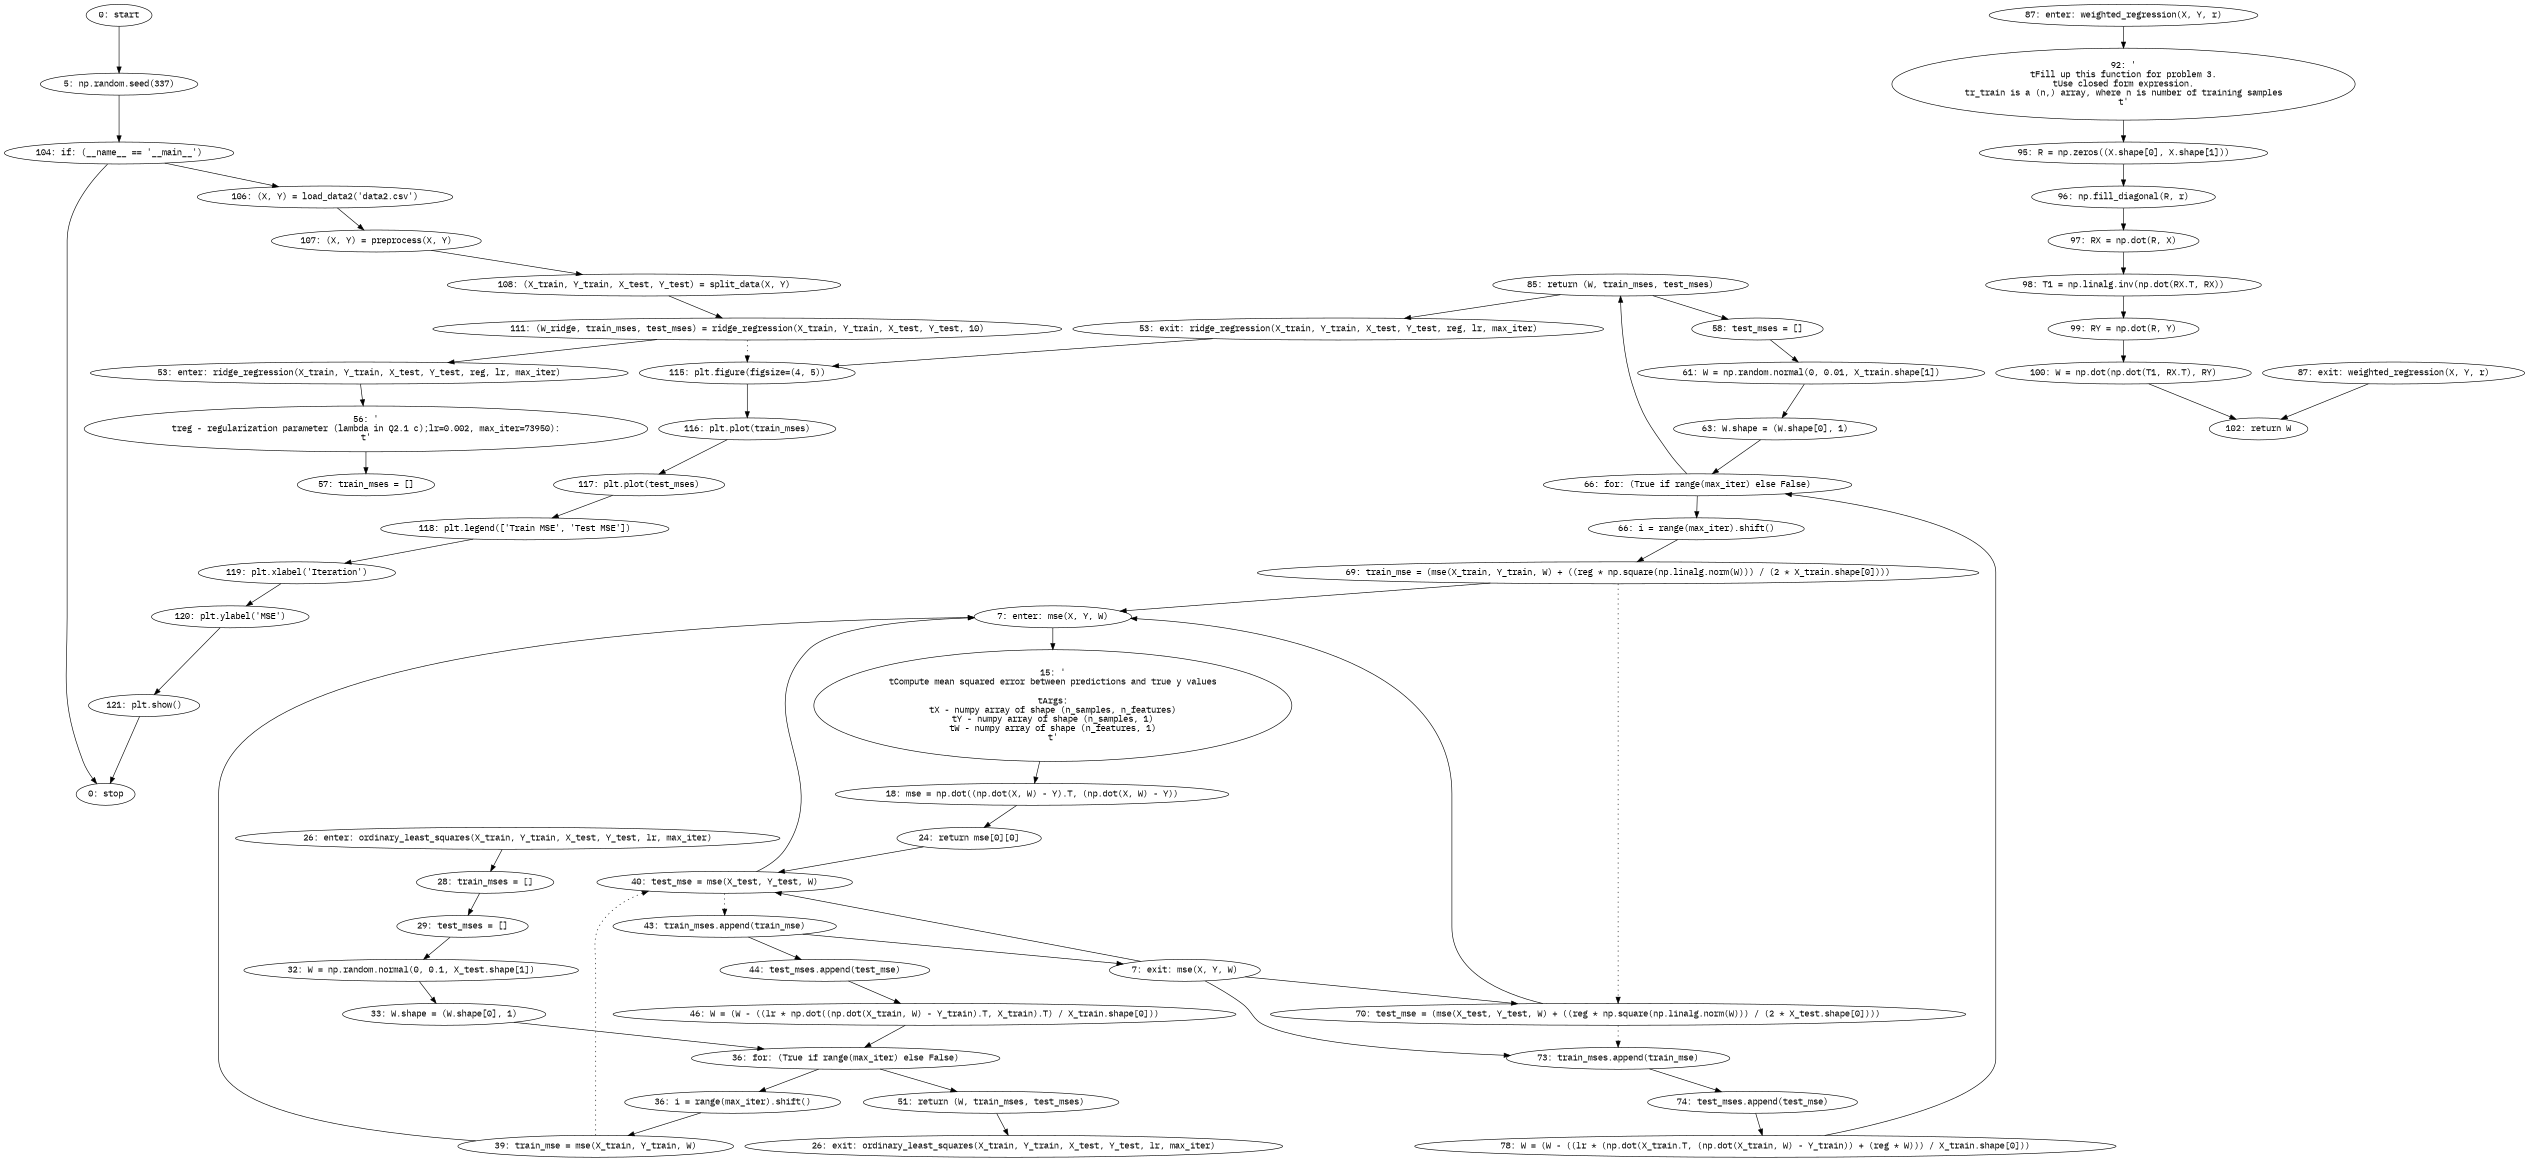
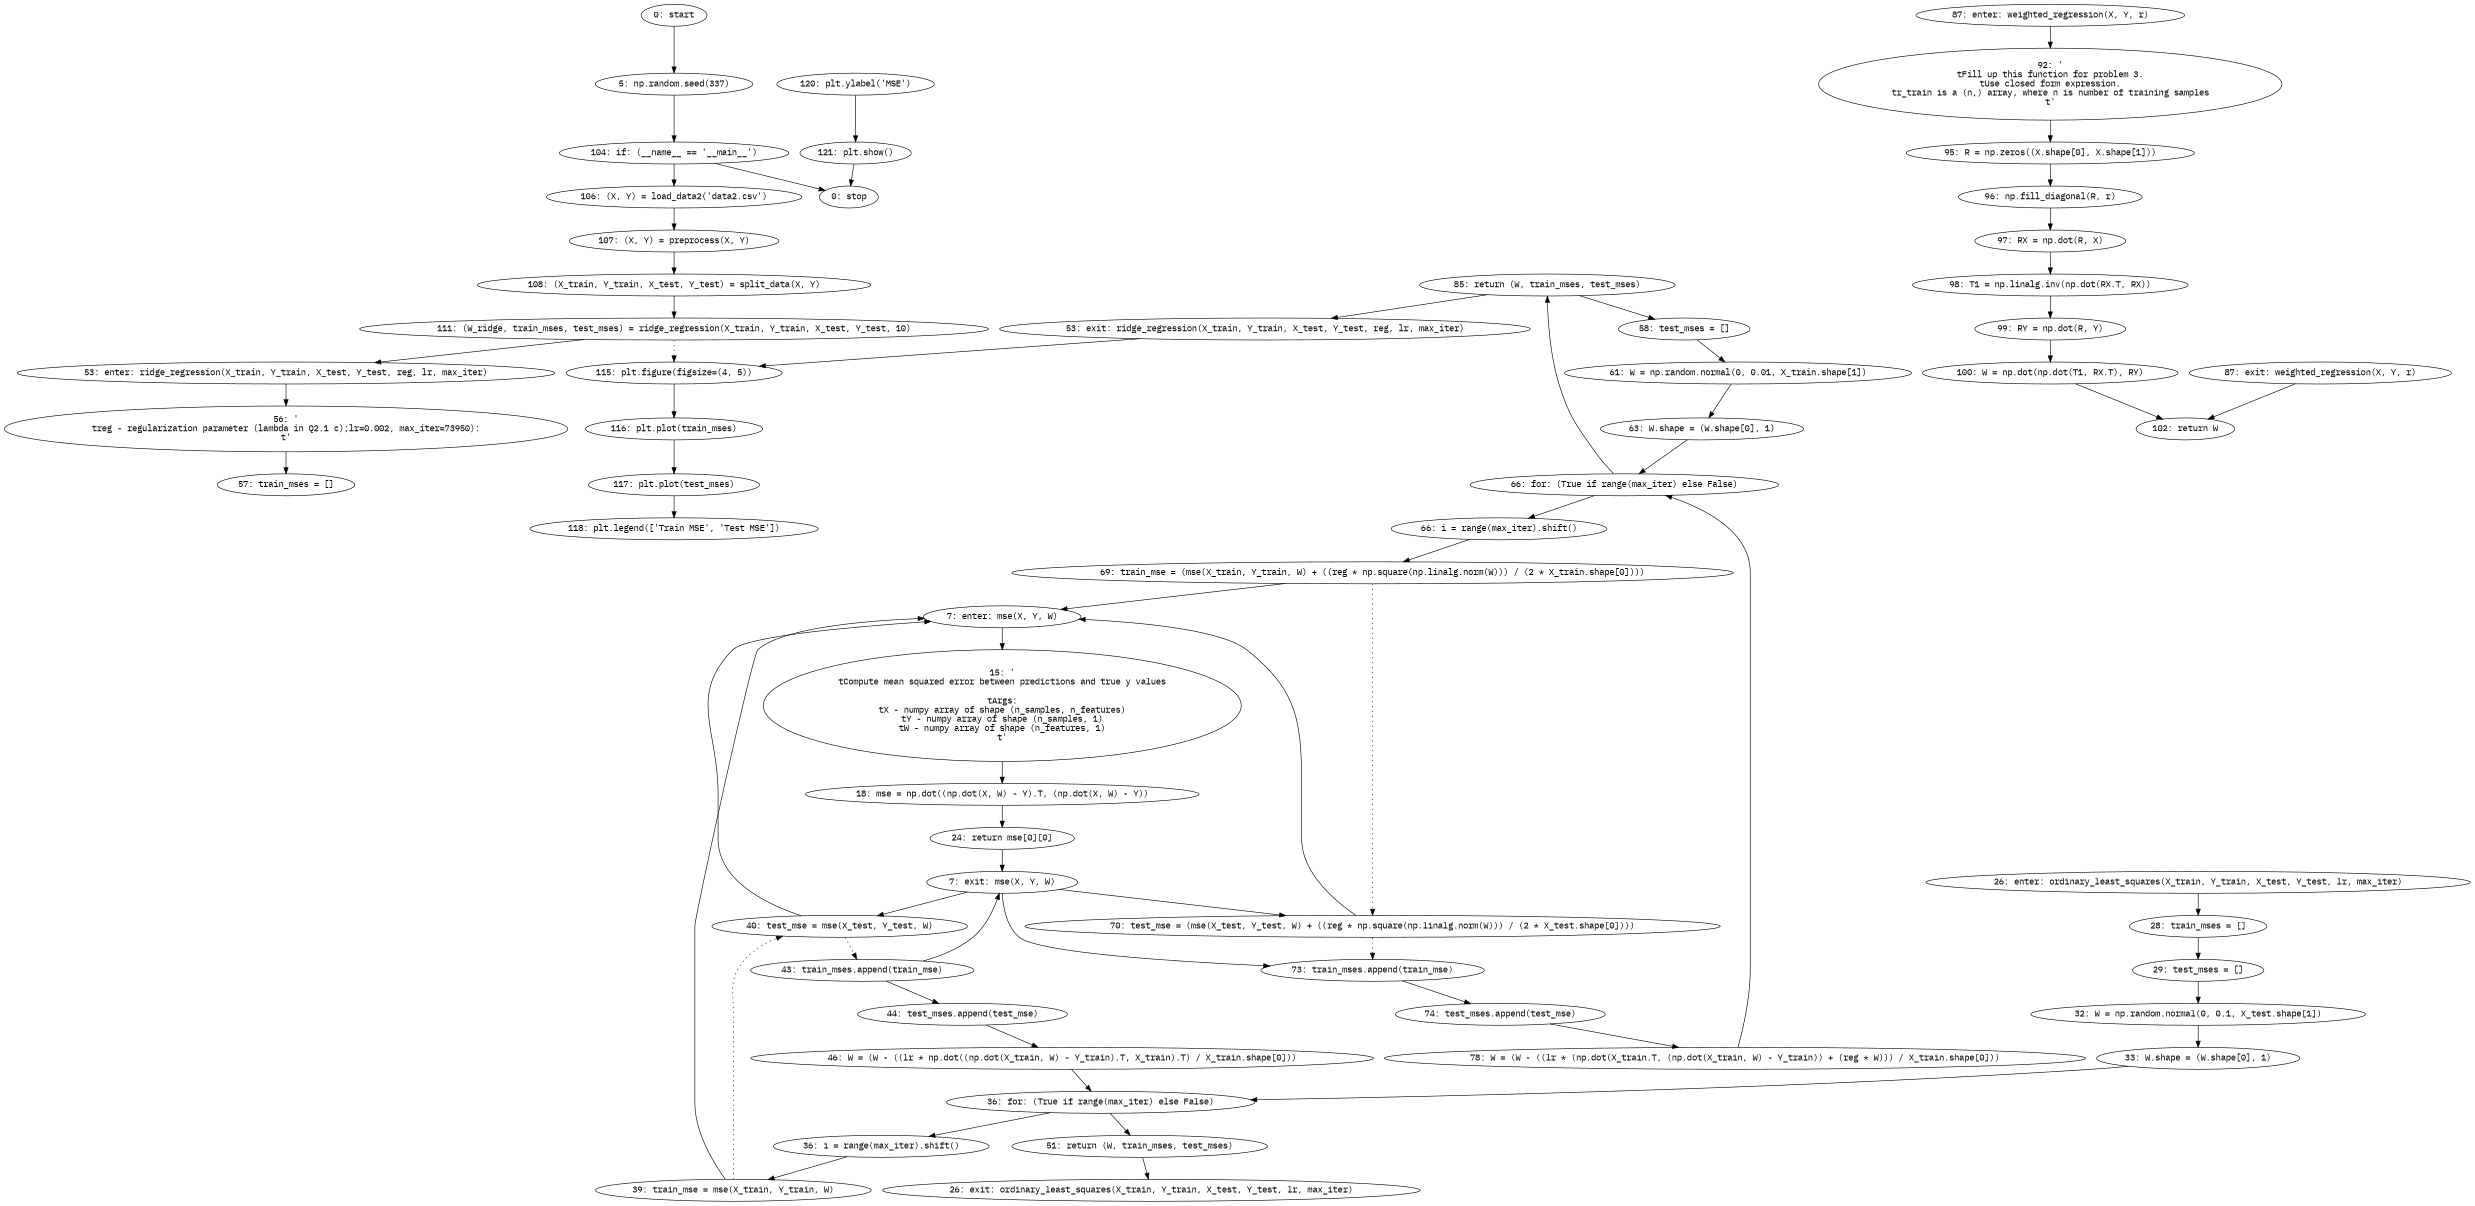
node "119: plt.xlabel('Iteration')": removed
edge "24: return mse[0][0]" -> "40: test_mse = mse(X_test, Y_test, W)": now "24: return mse[0][0]" -> "7: exit: mse(X, Y, W)"
